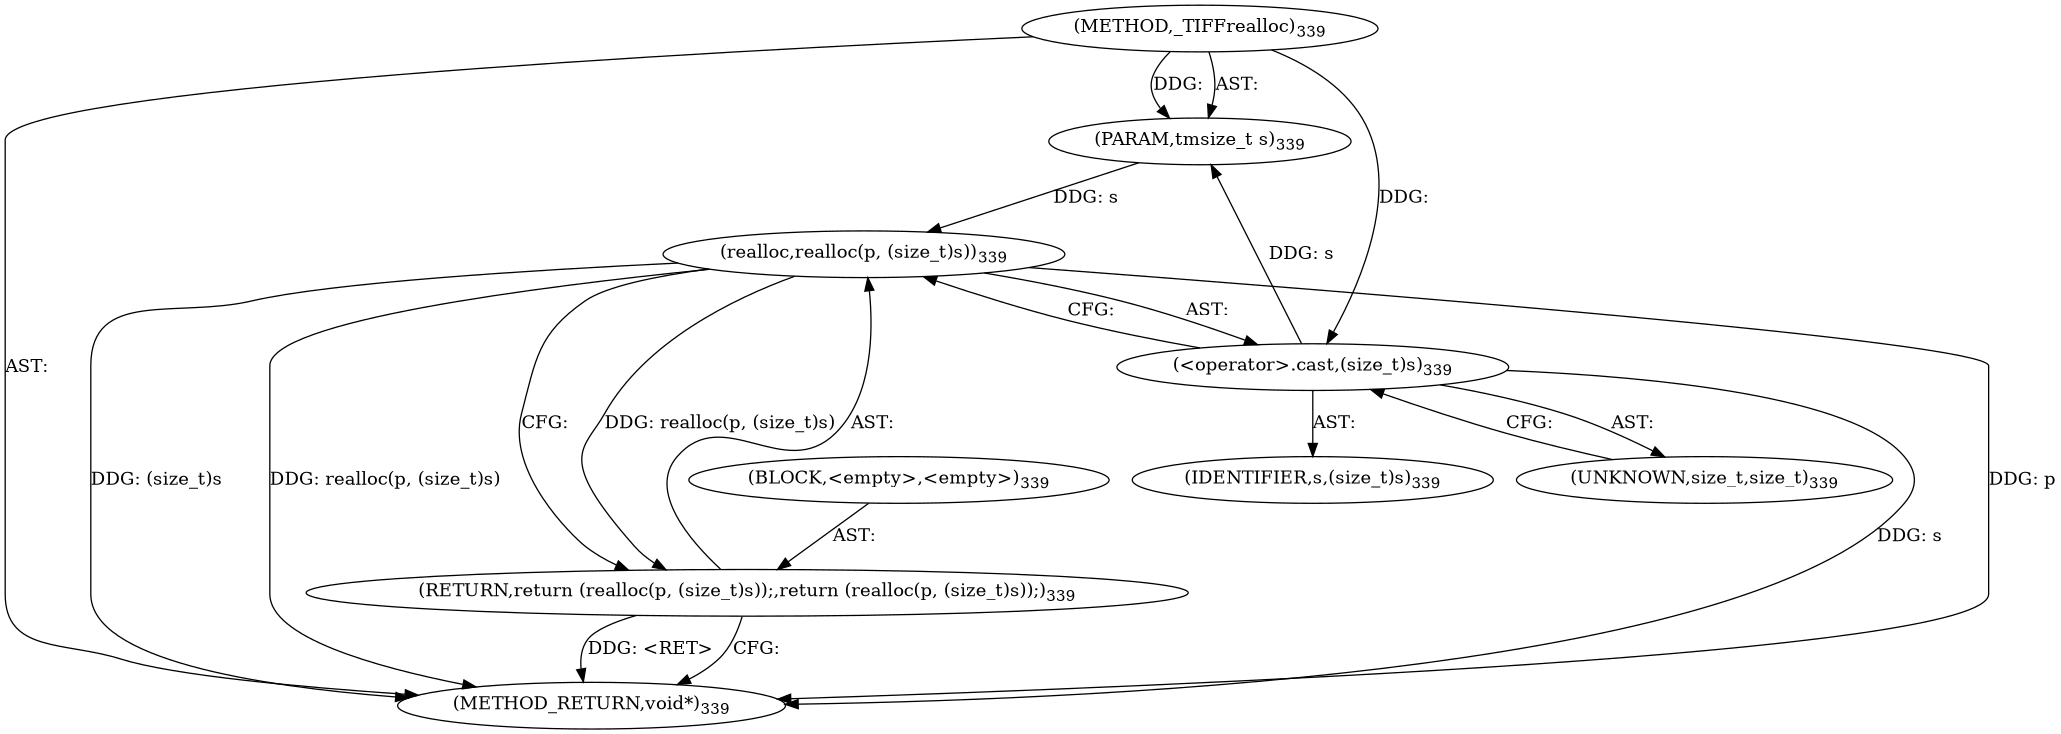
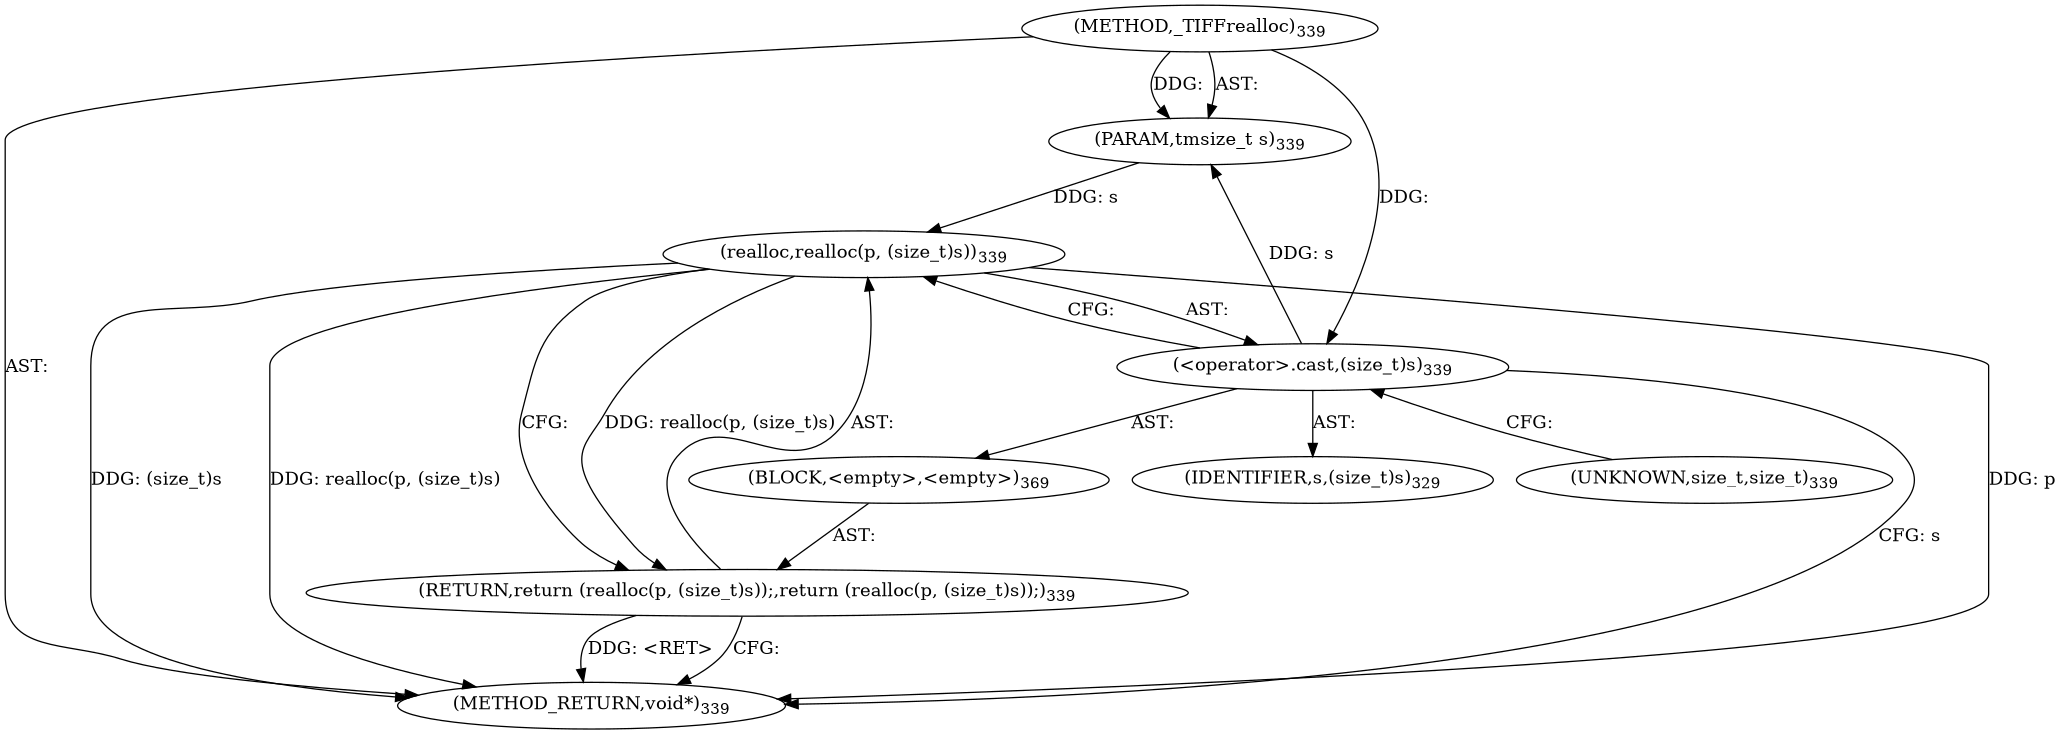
edge "(<operator>.cast,(size_t)s)" -> "(UNKNOWN,size_t,size_t)": now "(<operator>.cast,(size_t)s)" -> "(BLOCK,<empty>,<empty>)"
node "(BLOCK,<empty>,<empty>)": text "339" -> "369"
node "(IDENTIFIER,s,(size_t)s)": text "339" -> "329"
edge "(<operator>.cast,(size_t)s)" -> "(METHOD_RETURN,void*)": label "DDG: s" -> "CFG: s"
